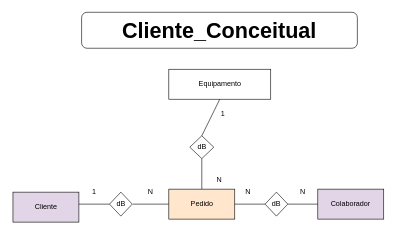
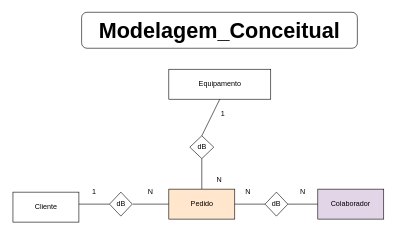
node "Cliente_Conceitual": label "Cliente_Conceitual" -> "Modelagem_Conceitual"
node "Cliente": fillcolor #e1d5e7 -> #ffffff
